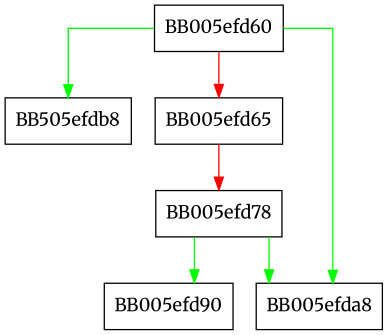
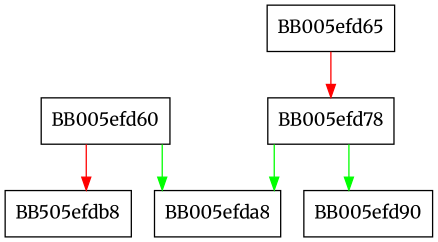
edge "BB005efd60" -> "BB505efdb8": color green -> red
edge "BB005efd60" -> "BB005efd65": removed
